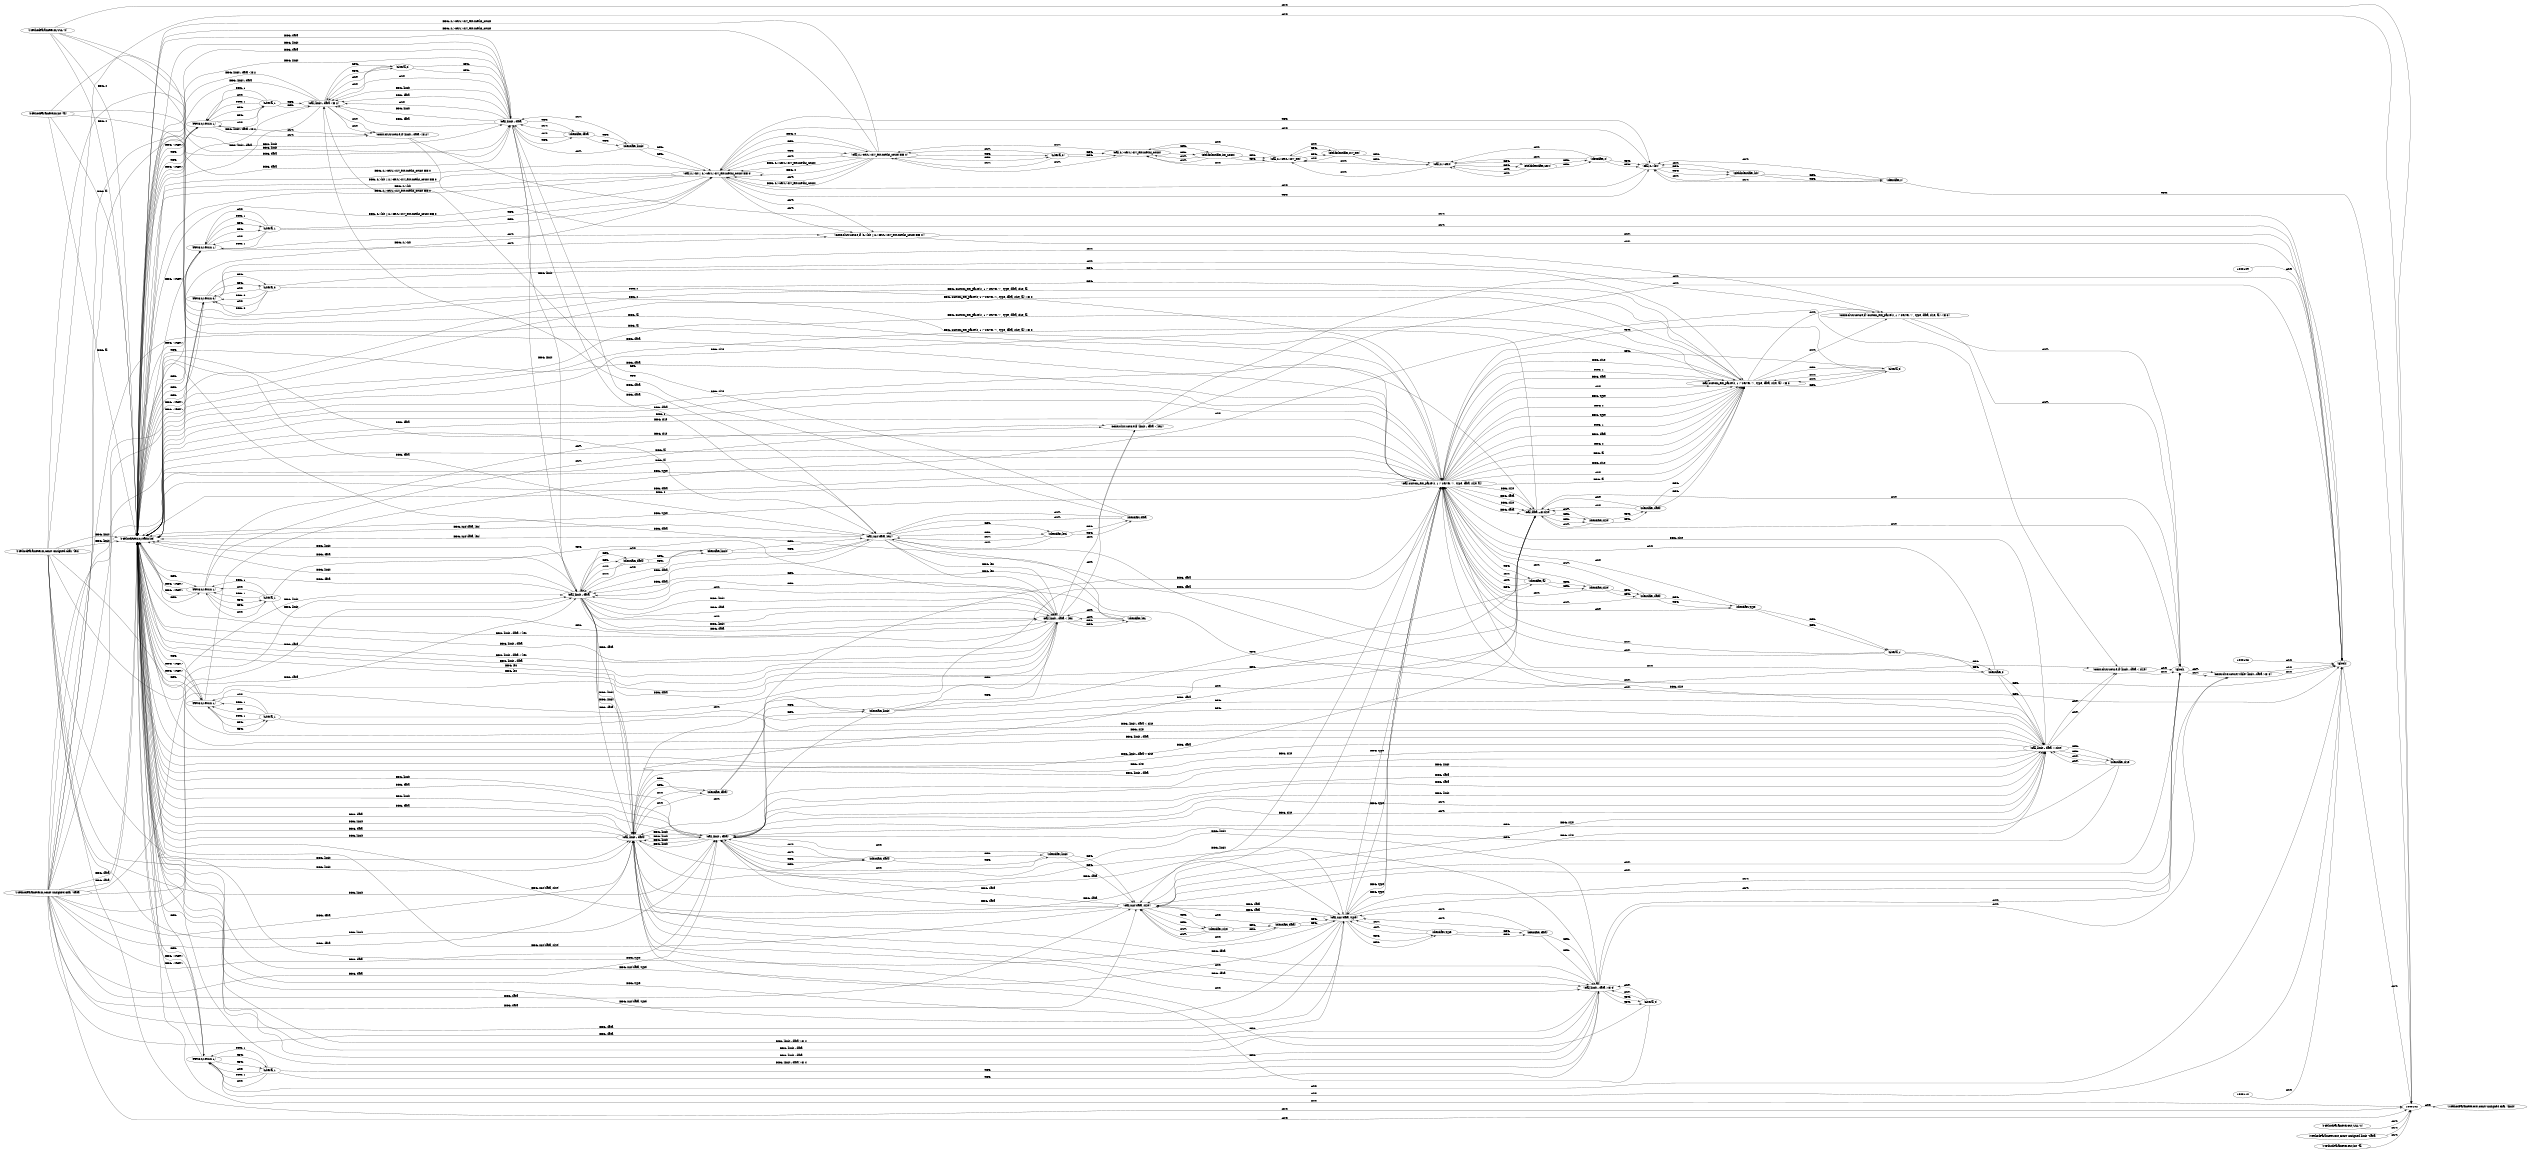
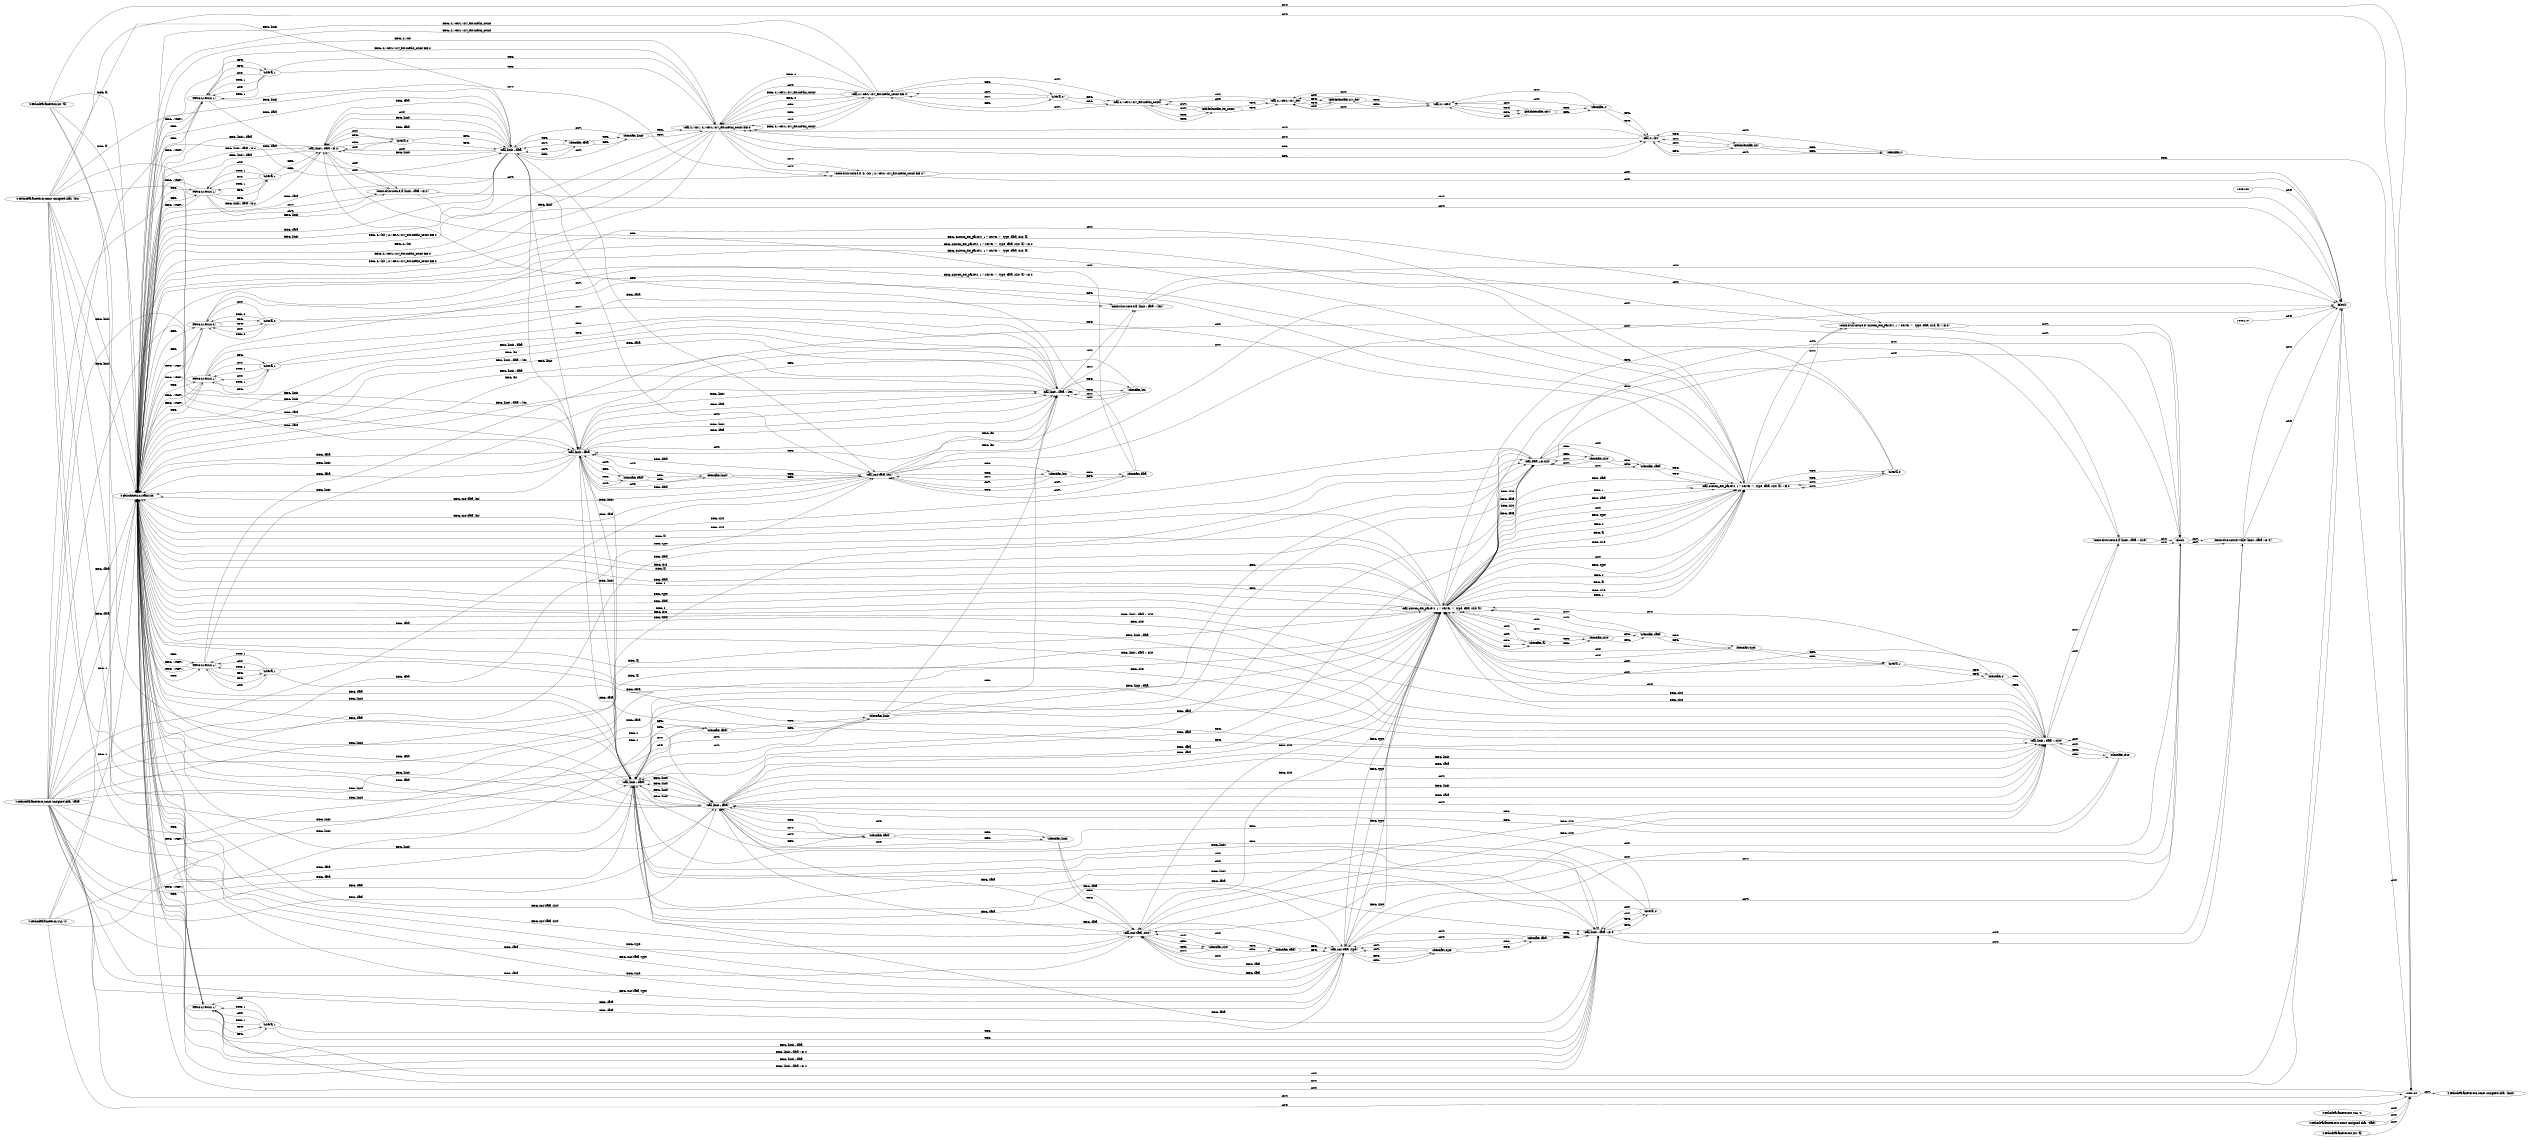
node "1000109": removed
edge "(MethodReturn,static int)" -> "1000102": reversed
node "(MethodParameterOut,const unsigned limit *data)": label "(MethodParameterOut,const unsigned limit *data)" -> "(MethodParameterOut,const unsigned char *data)"
